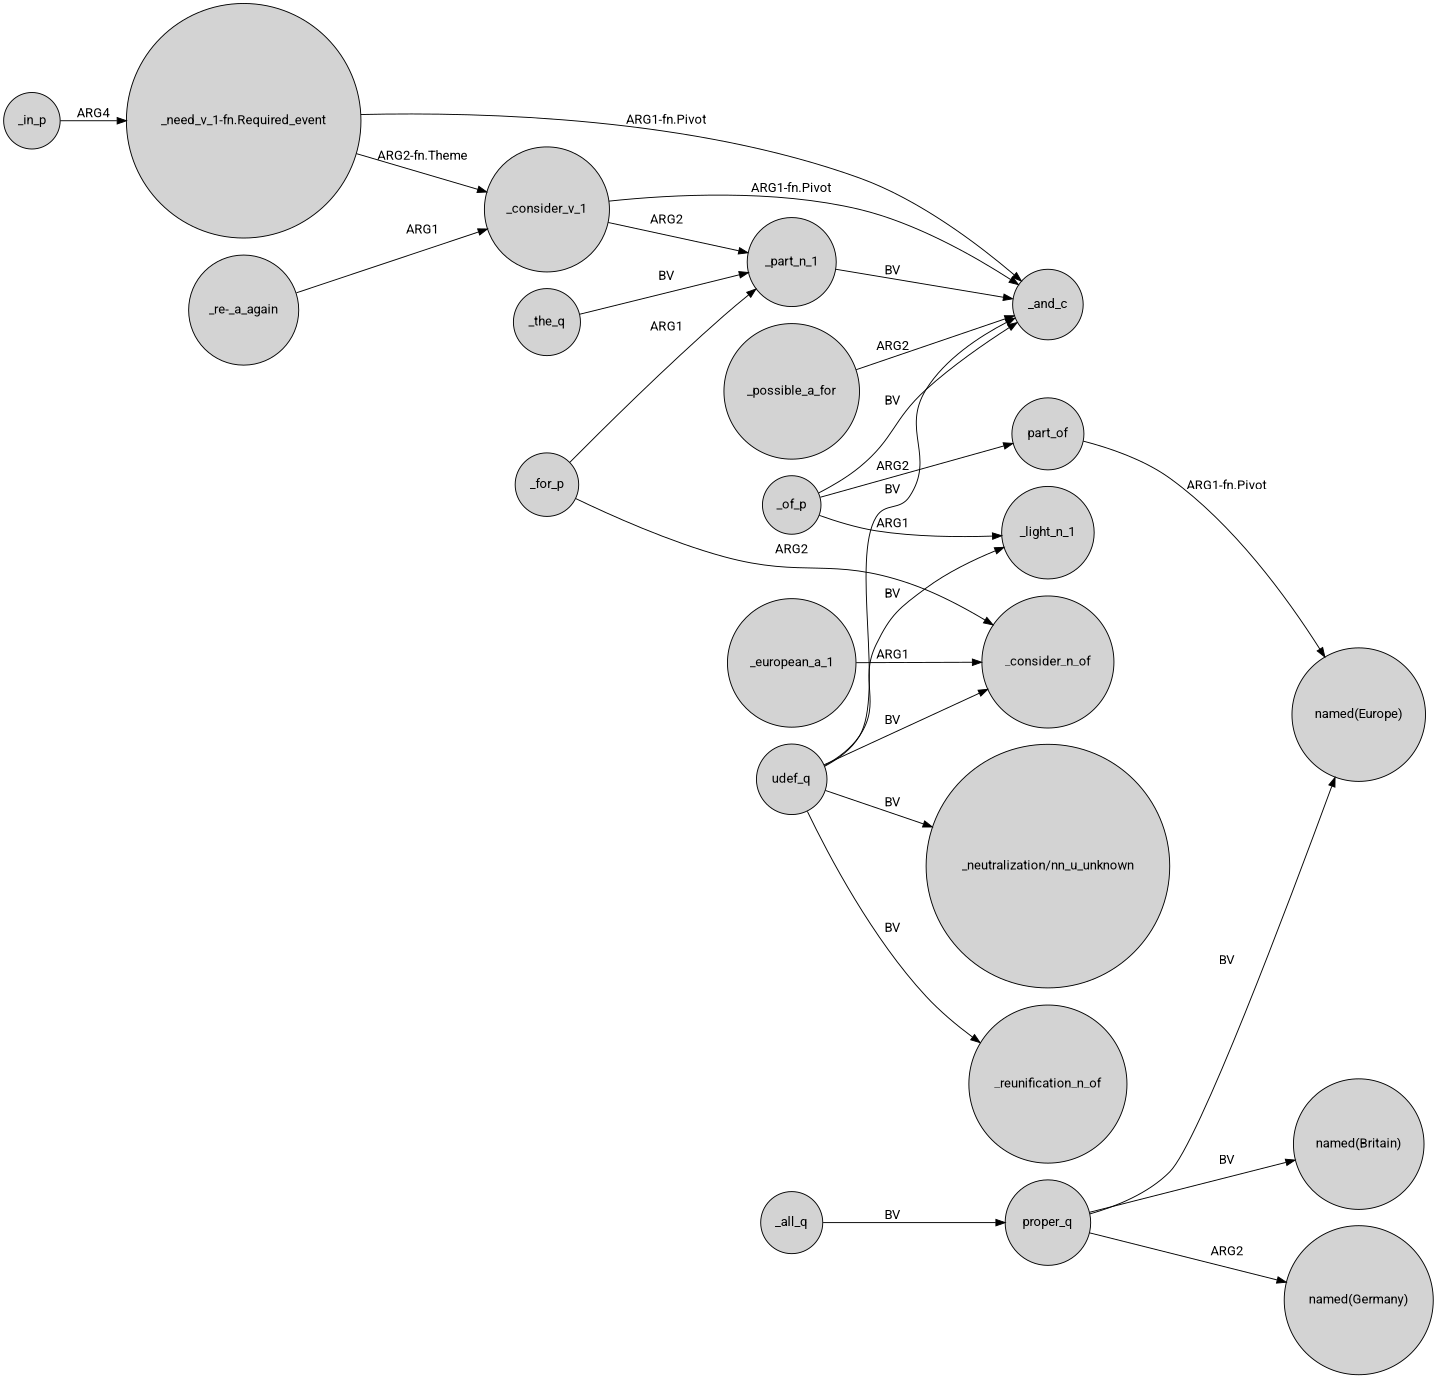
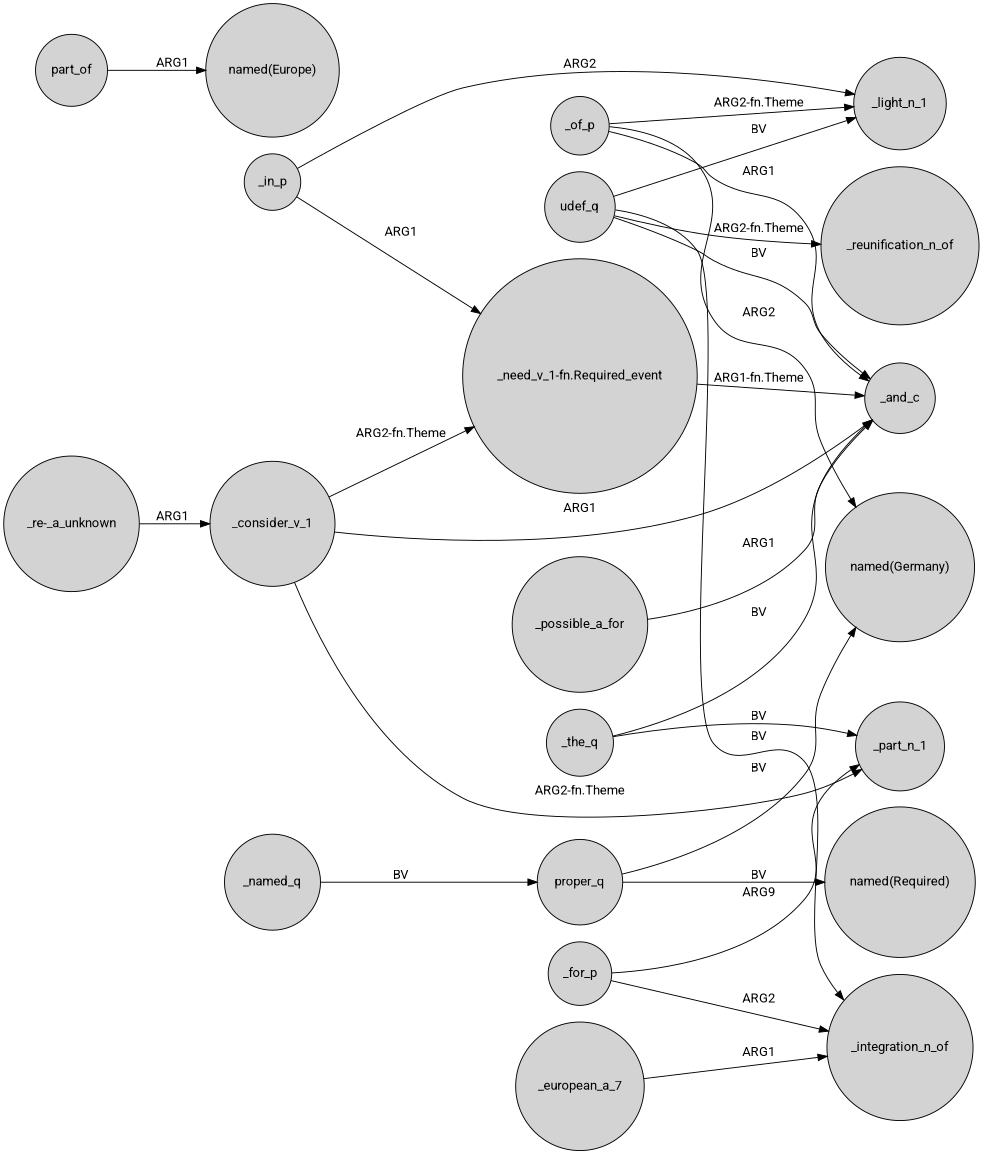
edge "_in_p" -> "_light_n_1": added, label "ARG2"
edge "_in_p" -> "_need_v_1-fn.Required_event": label "ARG4" -> "ARG1"
edge "_need_v_1-fn.Required_event" -> "_and_c": label "ARG1-fn.Pivot" -> "ARG1-fn.Theme"
edge "_need_v_1-fn.Required_event" -> "_consider_v_1": reversed
edge "_consider_v_1" -> "_and_c": label "ARG1-fn.Pivot" -> "ARG1"
edge "_consider_v_1" -> "_part_n_1": label "ARG2" -> "ARG2-fn.Theme"
edge "_part_n_1" -> "_and_c": now "_the_q" -> "_and_c"
node "_re-_a_again": label "_re-_a_again" -> "_re-_a_unknown"
edge "_for_p" -> "_part_n_1": label "ARG1" -> "ARG9"
edge "_possible_a_for" -> "_and_c": label "ARG2" -> "ARG1"
edge "_of_p" -> "_and_c": label "BV" -> "ARG1"
edge "_of_p" -> "part_of": now "_of_p" -> "named(Germany)"
edge "part_of" -> "named(Europe)": label "ARG1-fn.Pivot" -> "ARG1"
edge "_of_p" -> "_light_n_1": label "ARG1" -> "ARG2-fn.Theme"
node "_consider_n_of": label "_consider_n_of" -> "_integration_n_of"
node "_european_a_1": label "_european_a_1" -> "_european_a_7"
node "_neutralization/nn_u_unknown": removed
edge "udef_q" -> "_reunification_n_of": label "BV" -> "ARG2-fn.Theme"
edge "proper_q" -> "named(Europe)": removed, label "BV"
node "named(Britain)": label "named(Britain)" -> "named(Required)"
node "_all_q": label "_all_q" -> "_named_q"
edge "proper_q" -> "named(Germany)": label "ARG2" -> "BV"
